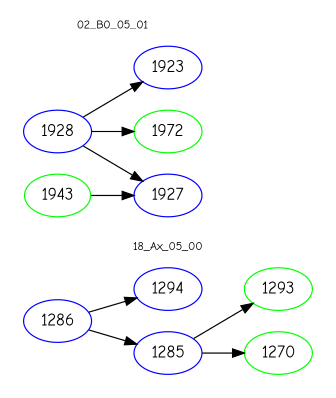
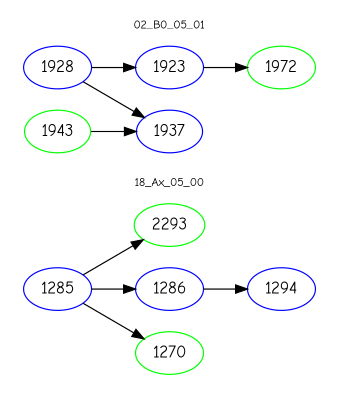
edge "1928" -> "1972": now "1923" -> "1972"
node "1927": label "1927" -> "1937"
node "1293": label "1293" -> "2293"
edge "1286" -> "1285": reversed
